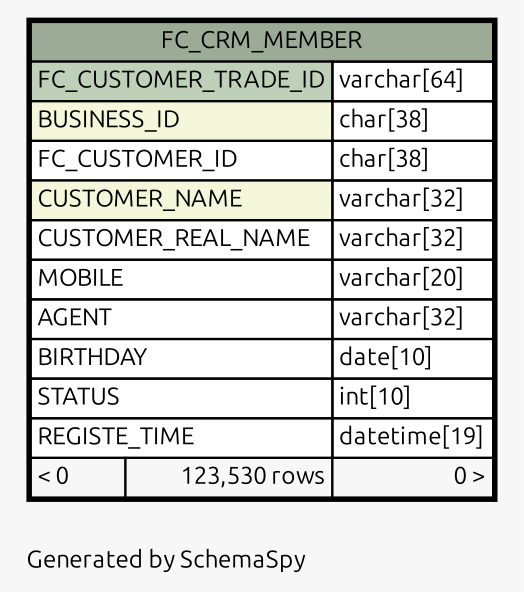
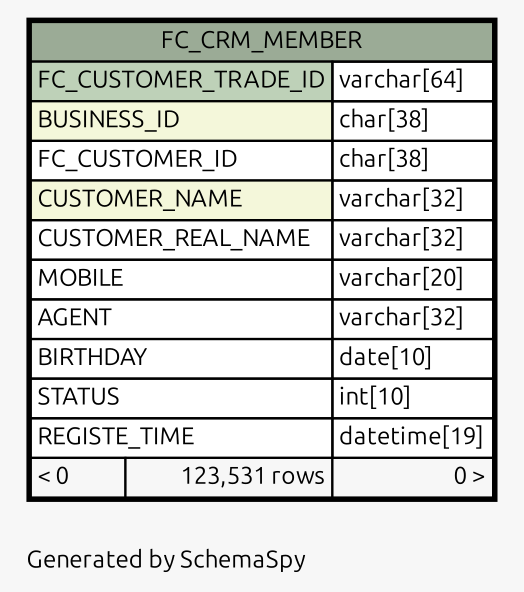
node "FC_CRM_MEMBER": text "123,530 rows" -> "123,531 rows"
